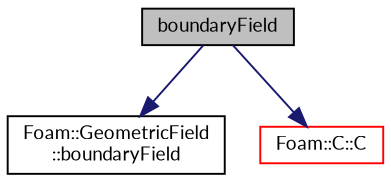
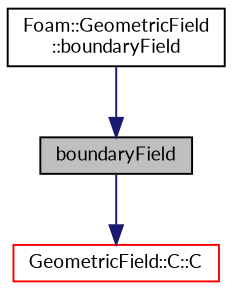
edge "boundaryField" -> "Foam::GeometricField ::boundaryField": reversed
node "Foam::C::C": label "Foam::C::C" -> "GeometricField::C::C"
